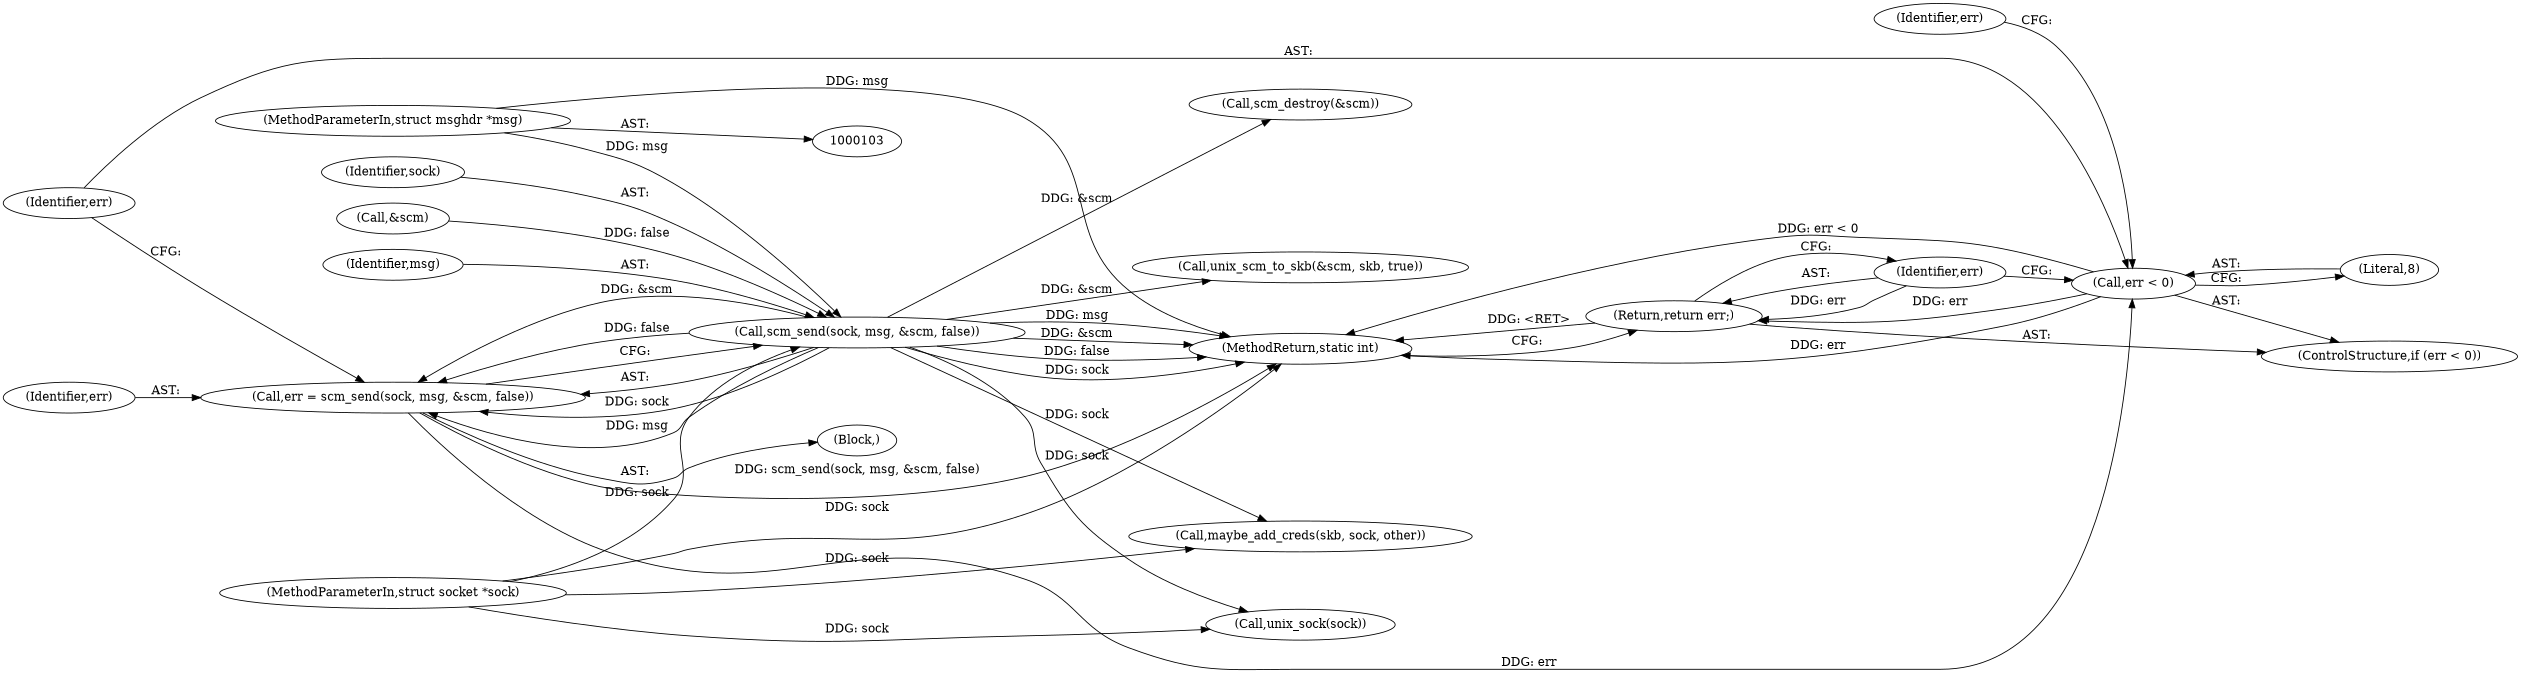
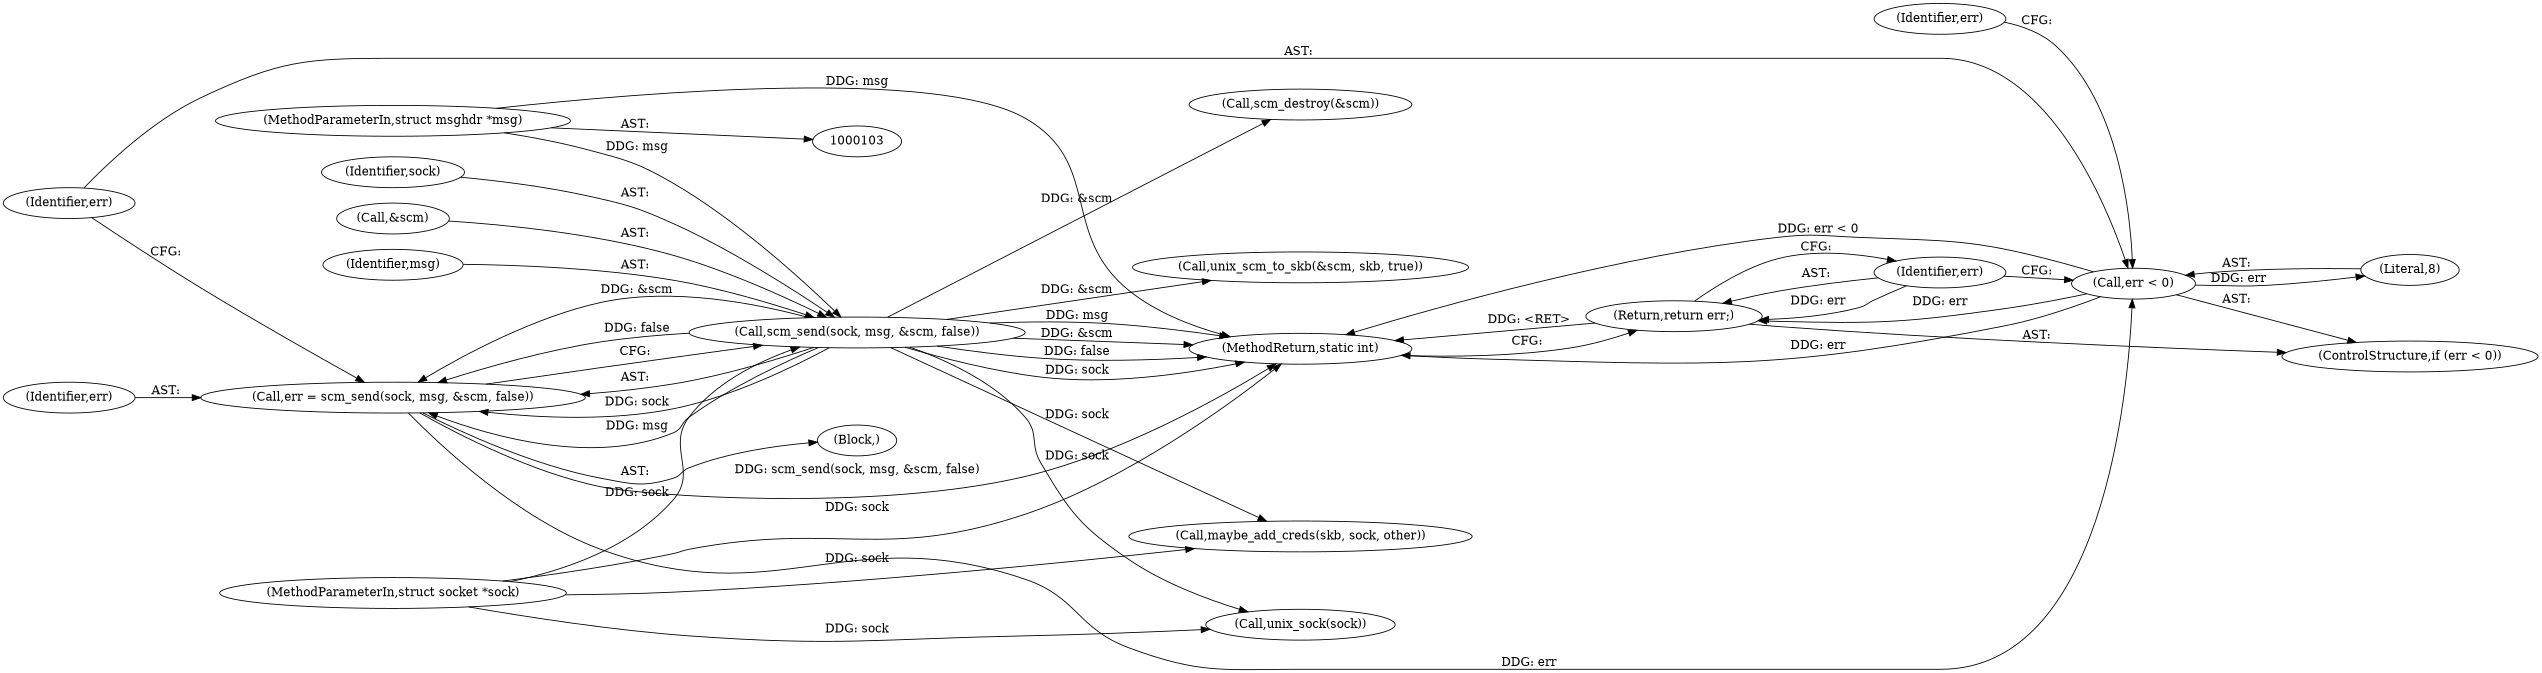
edge "(Call,&scm)" -> "(Call,scm_send(sock, msg, &scm, false))": label "DDG: false" -> "AST: "
edge "(Call,err < 0)" -> "(Literal,8)": label "CFG: " -> "DDG: err"
